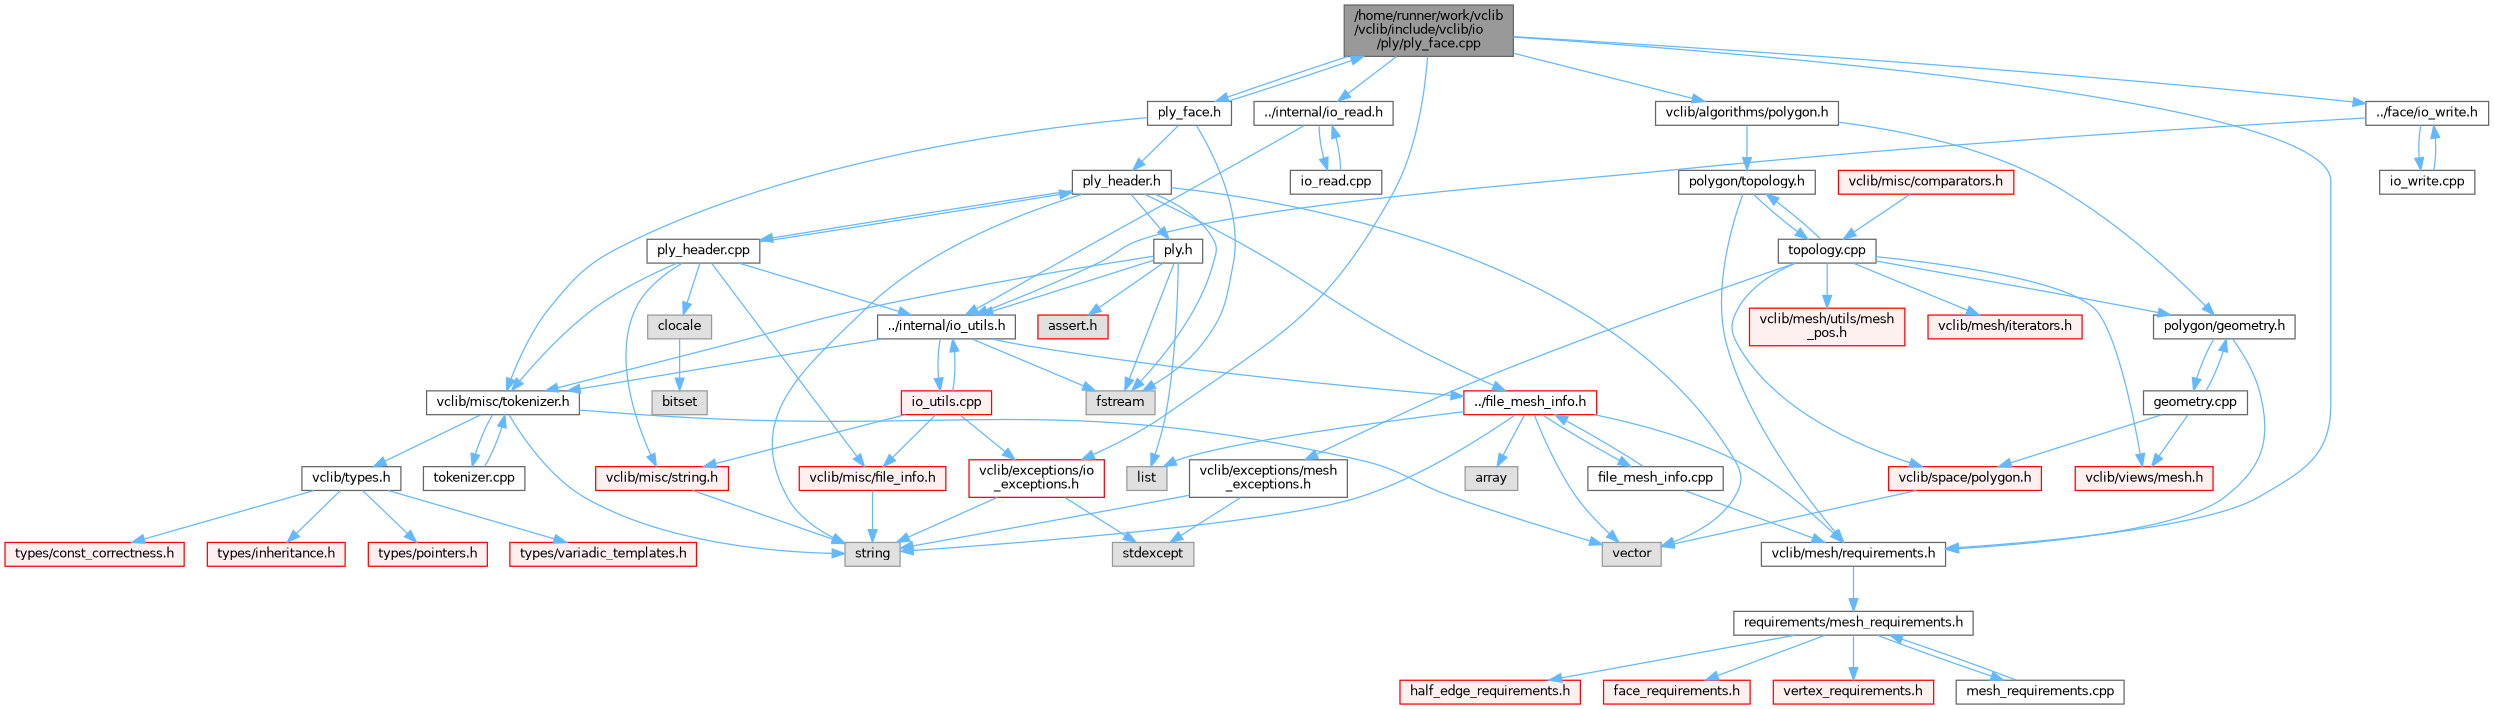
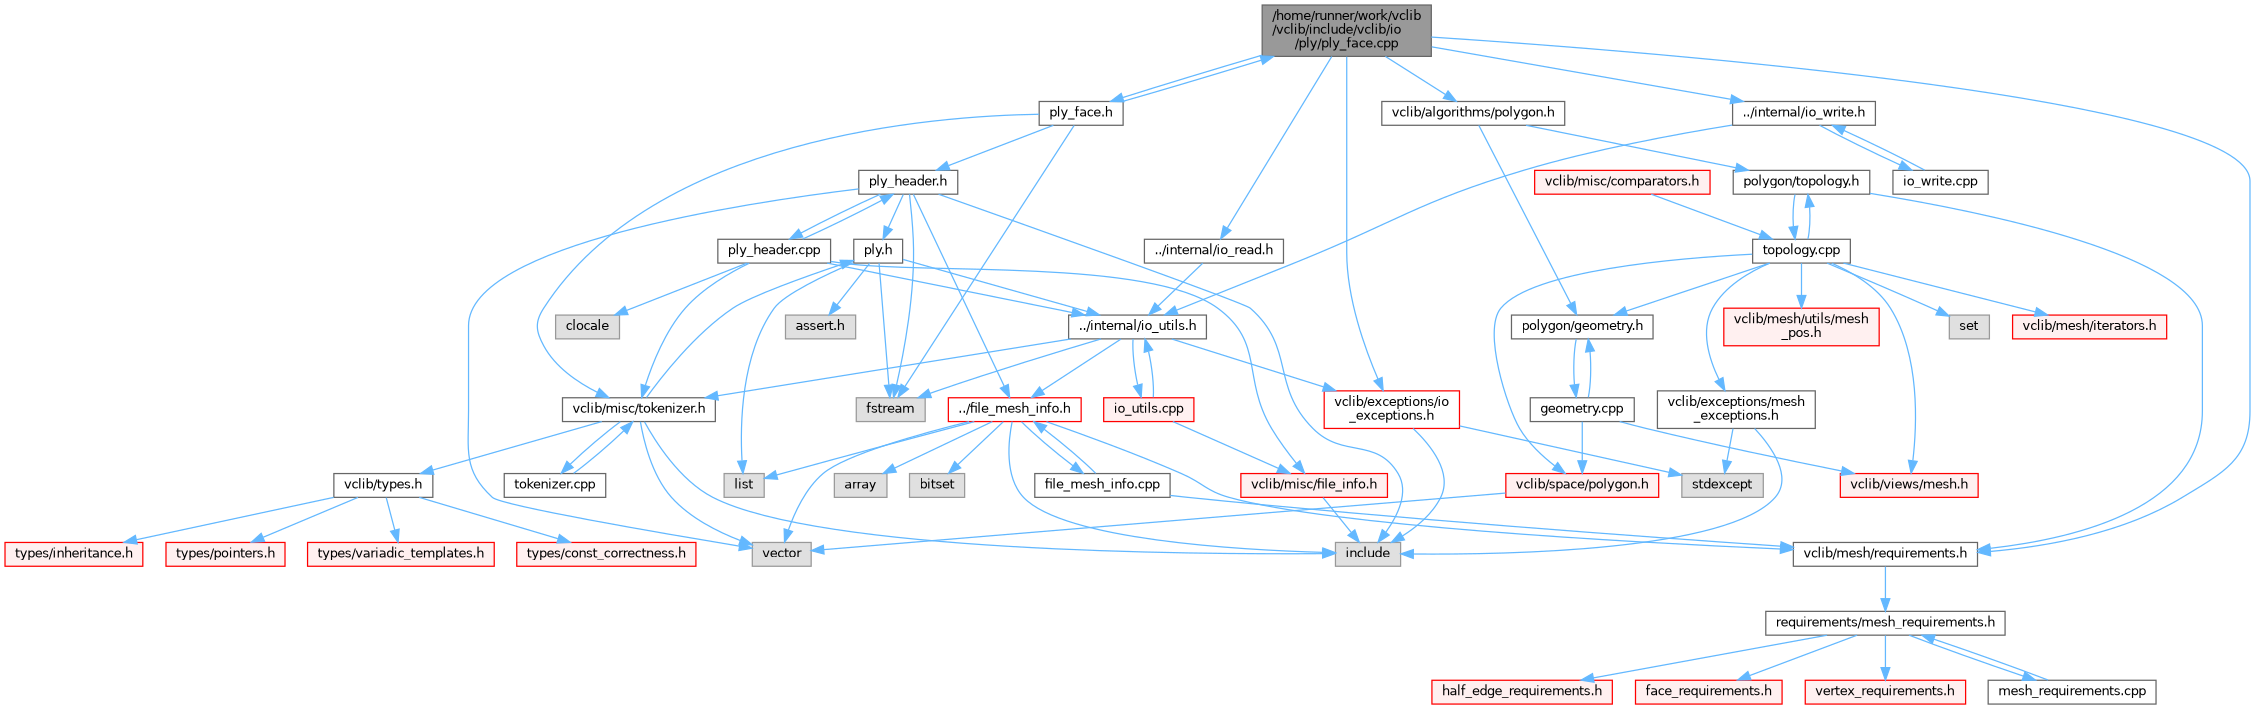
node "../face/io_write.h": label "../face/io_write.h" -> "../internal/io_write.h"
node "io_read.cpp": removed
edge "ply.h" -> "vclib/misc/tokenizer.h": reversed
node "assert.h": color red -> grey60
node "set": added
edge "clocale" -> "bitset": now "../file_mesh_info.h" -> "bitset"
edge "io_utils.cpp" -> "vclib/exceptions/io _exceptions.h": now "../internal/io_utils.h" -> "vclib/exceptions/io _exceptions.h"
node "vclib/misc/string.h": removed
edge "polygon/geometry.h" -> "vclib/mesh/requirements.h": removed
node "string": label "string" -> "include"
